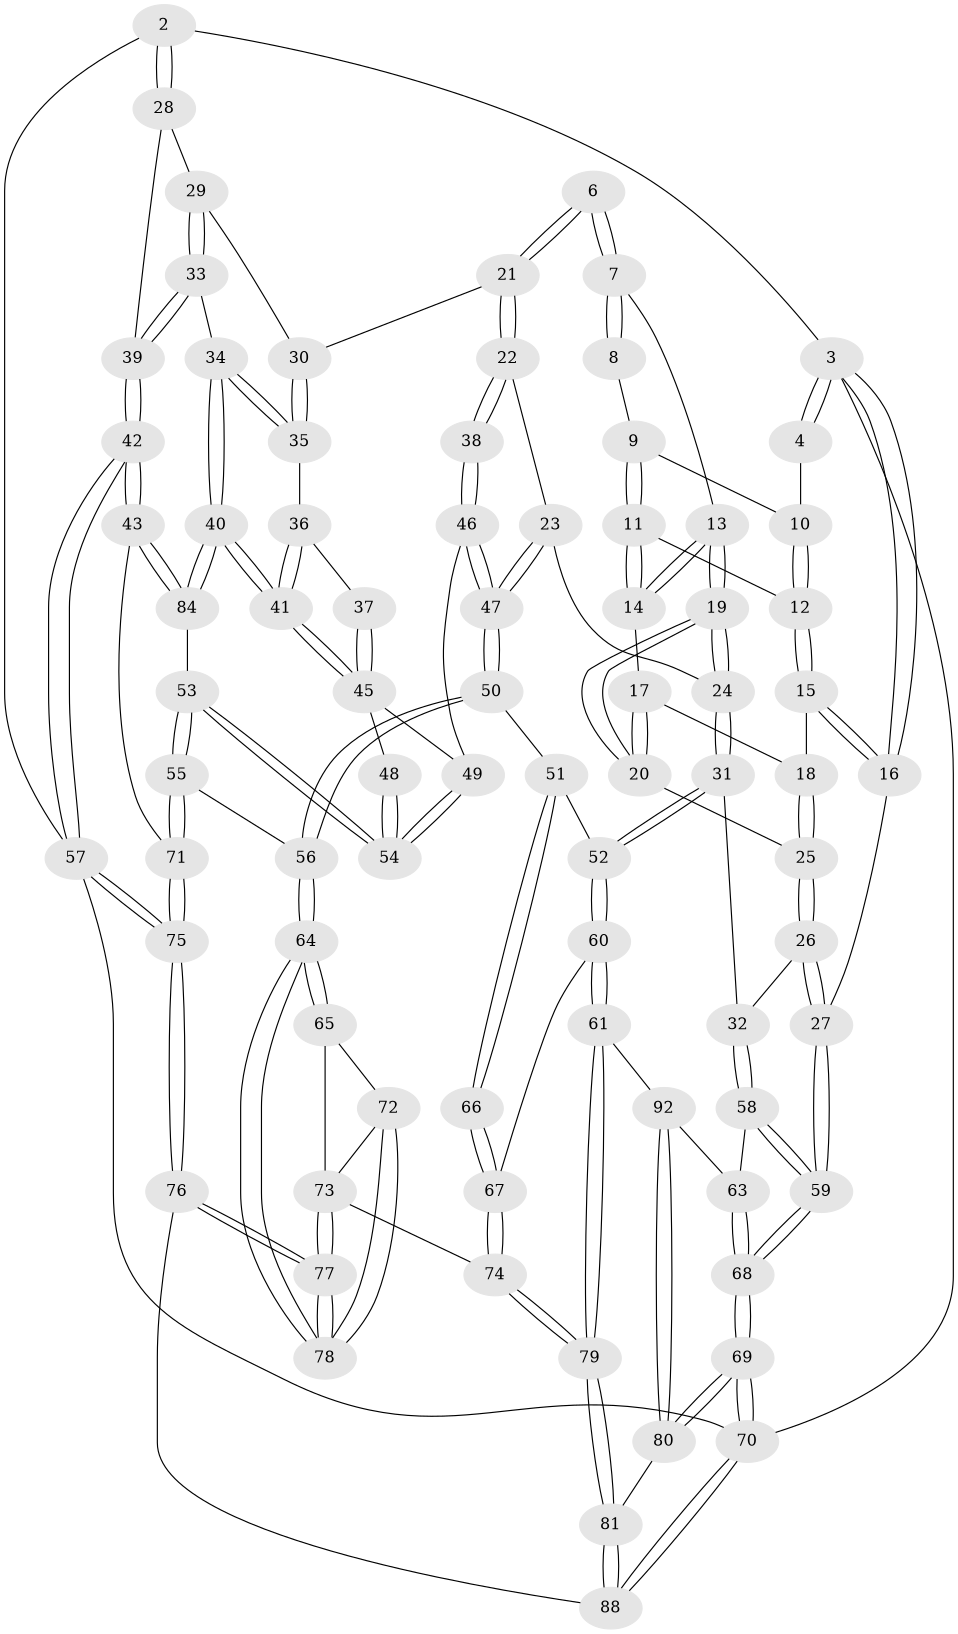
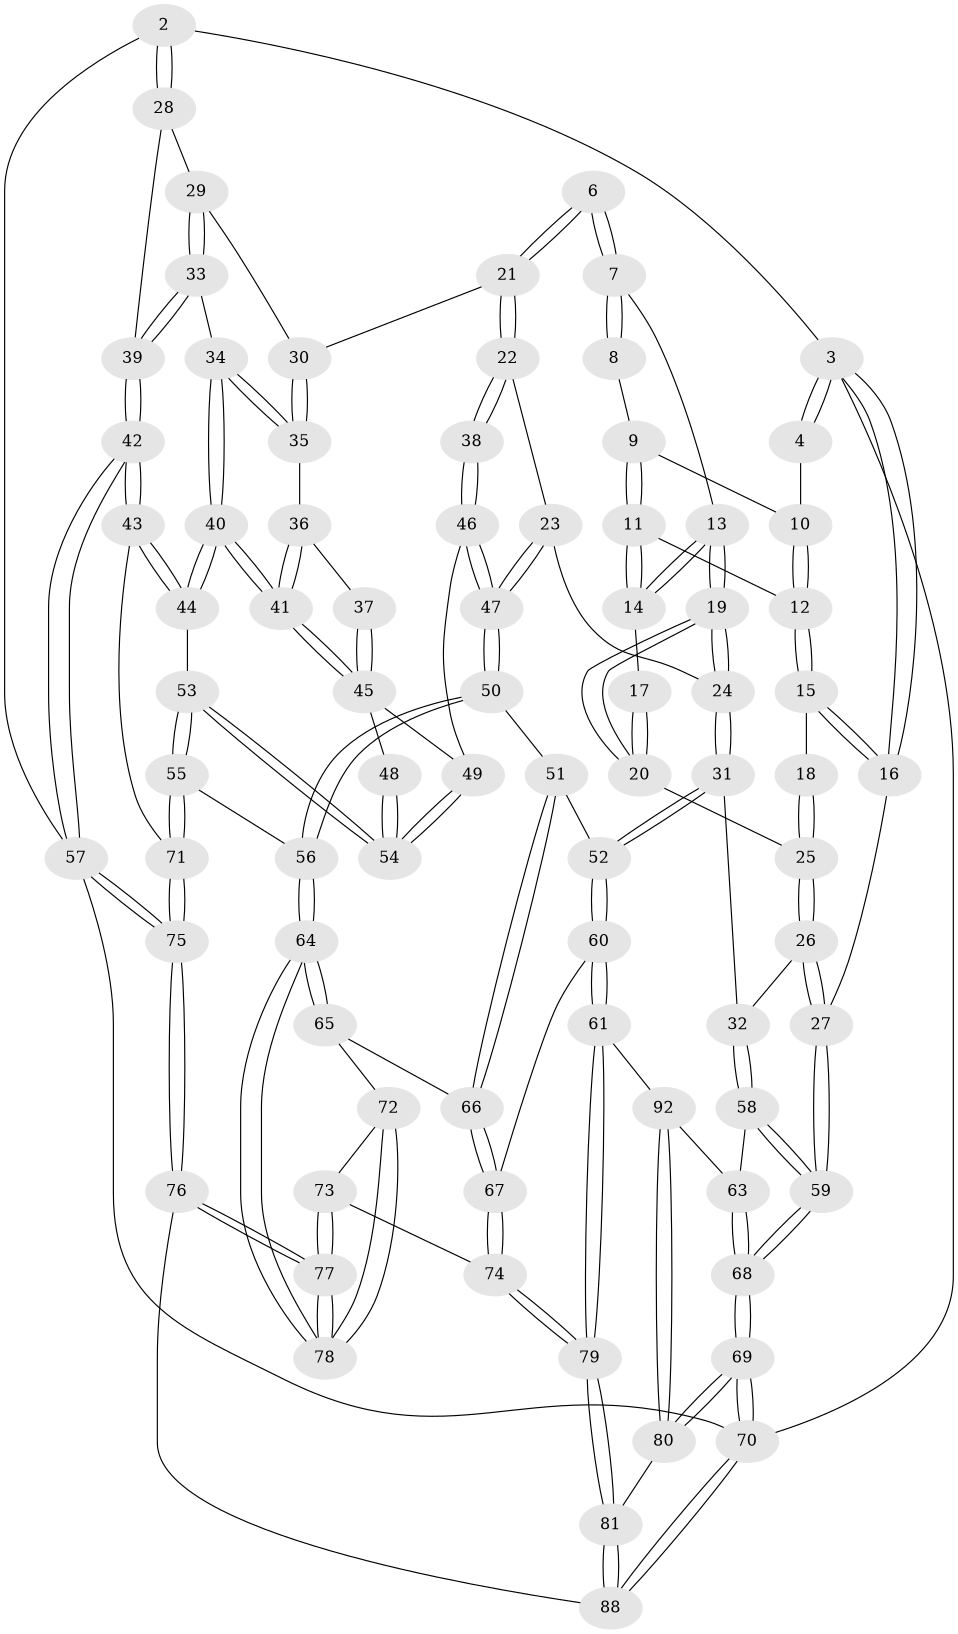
node "84": label "84" -> "44"
edge "17" -- "18": removed
edge "65" -- "73": now "65" -- "66"
